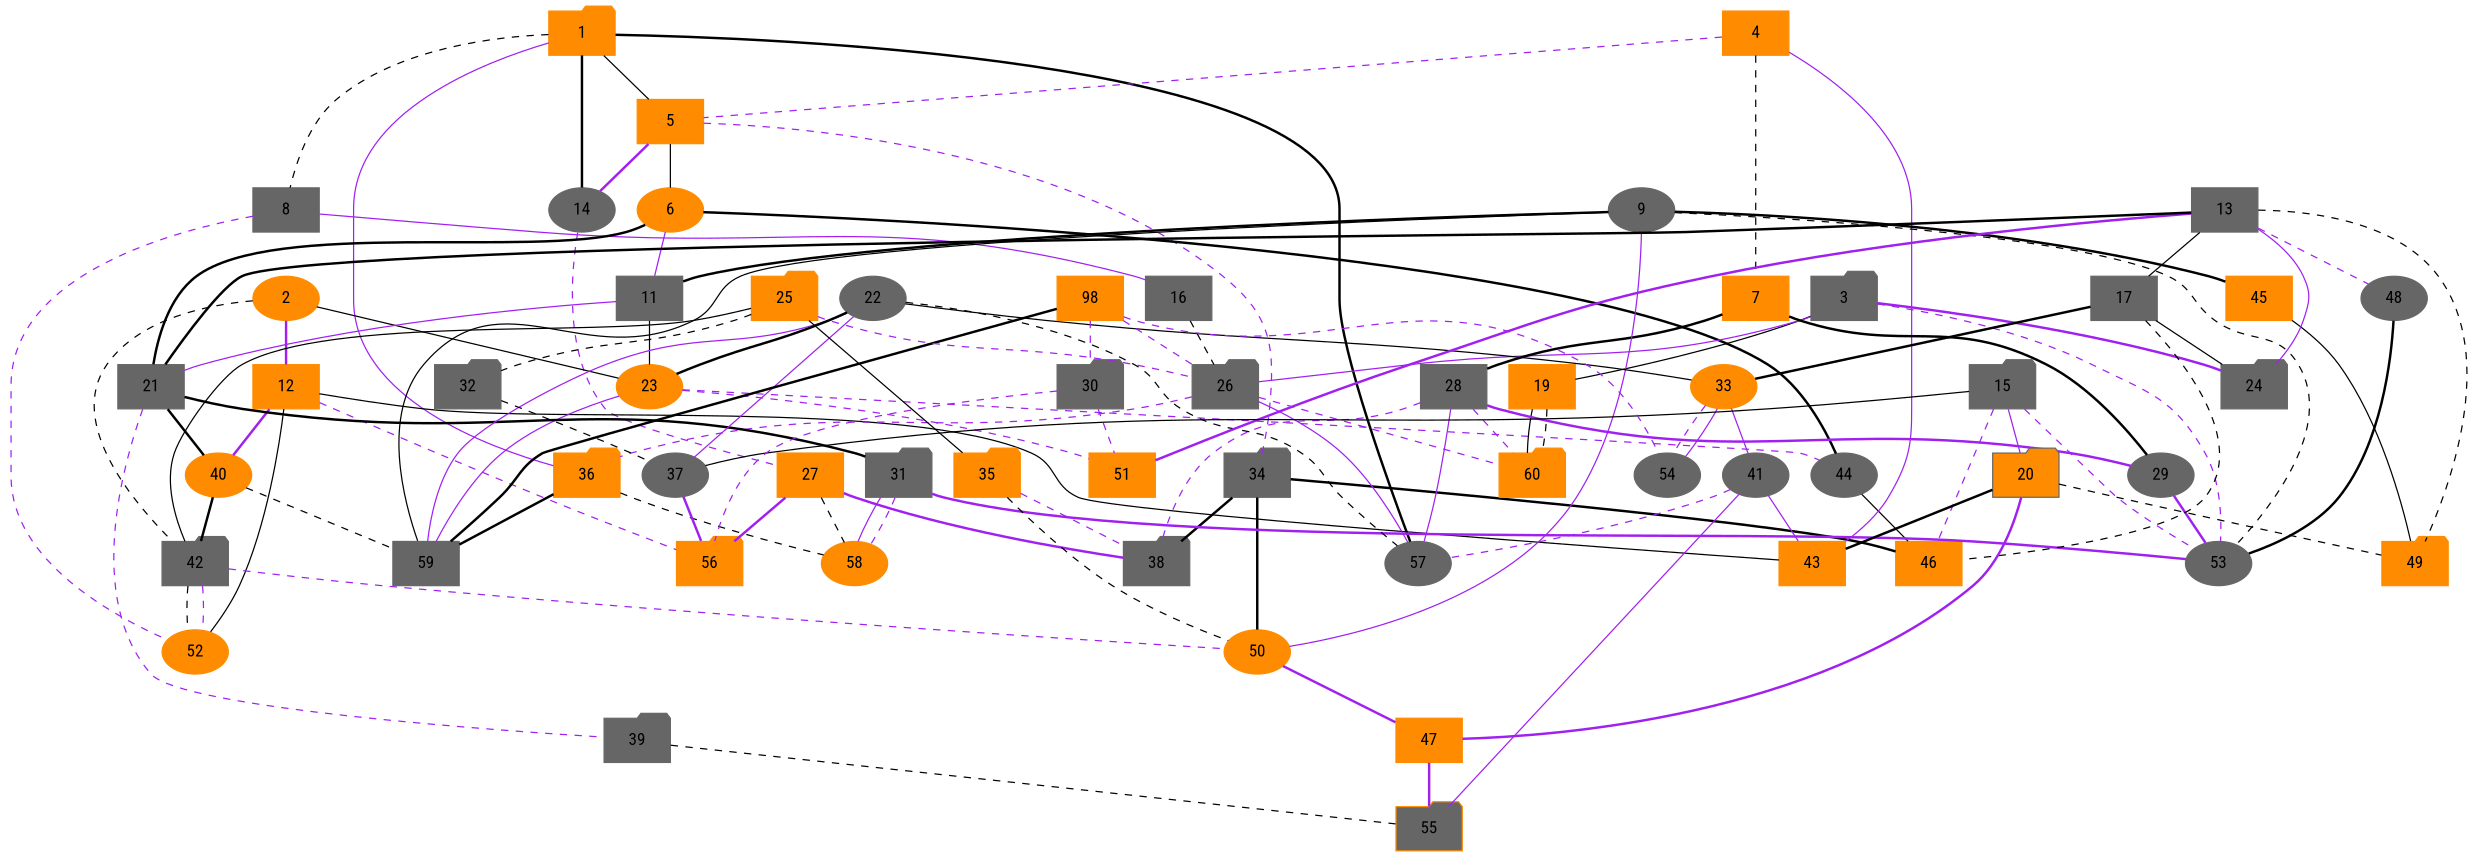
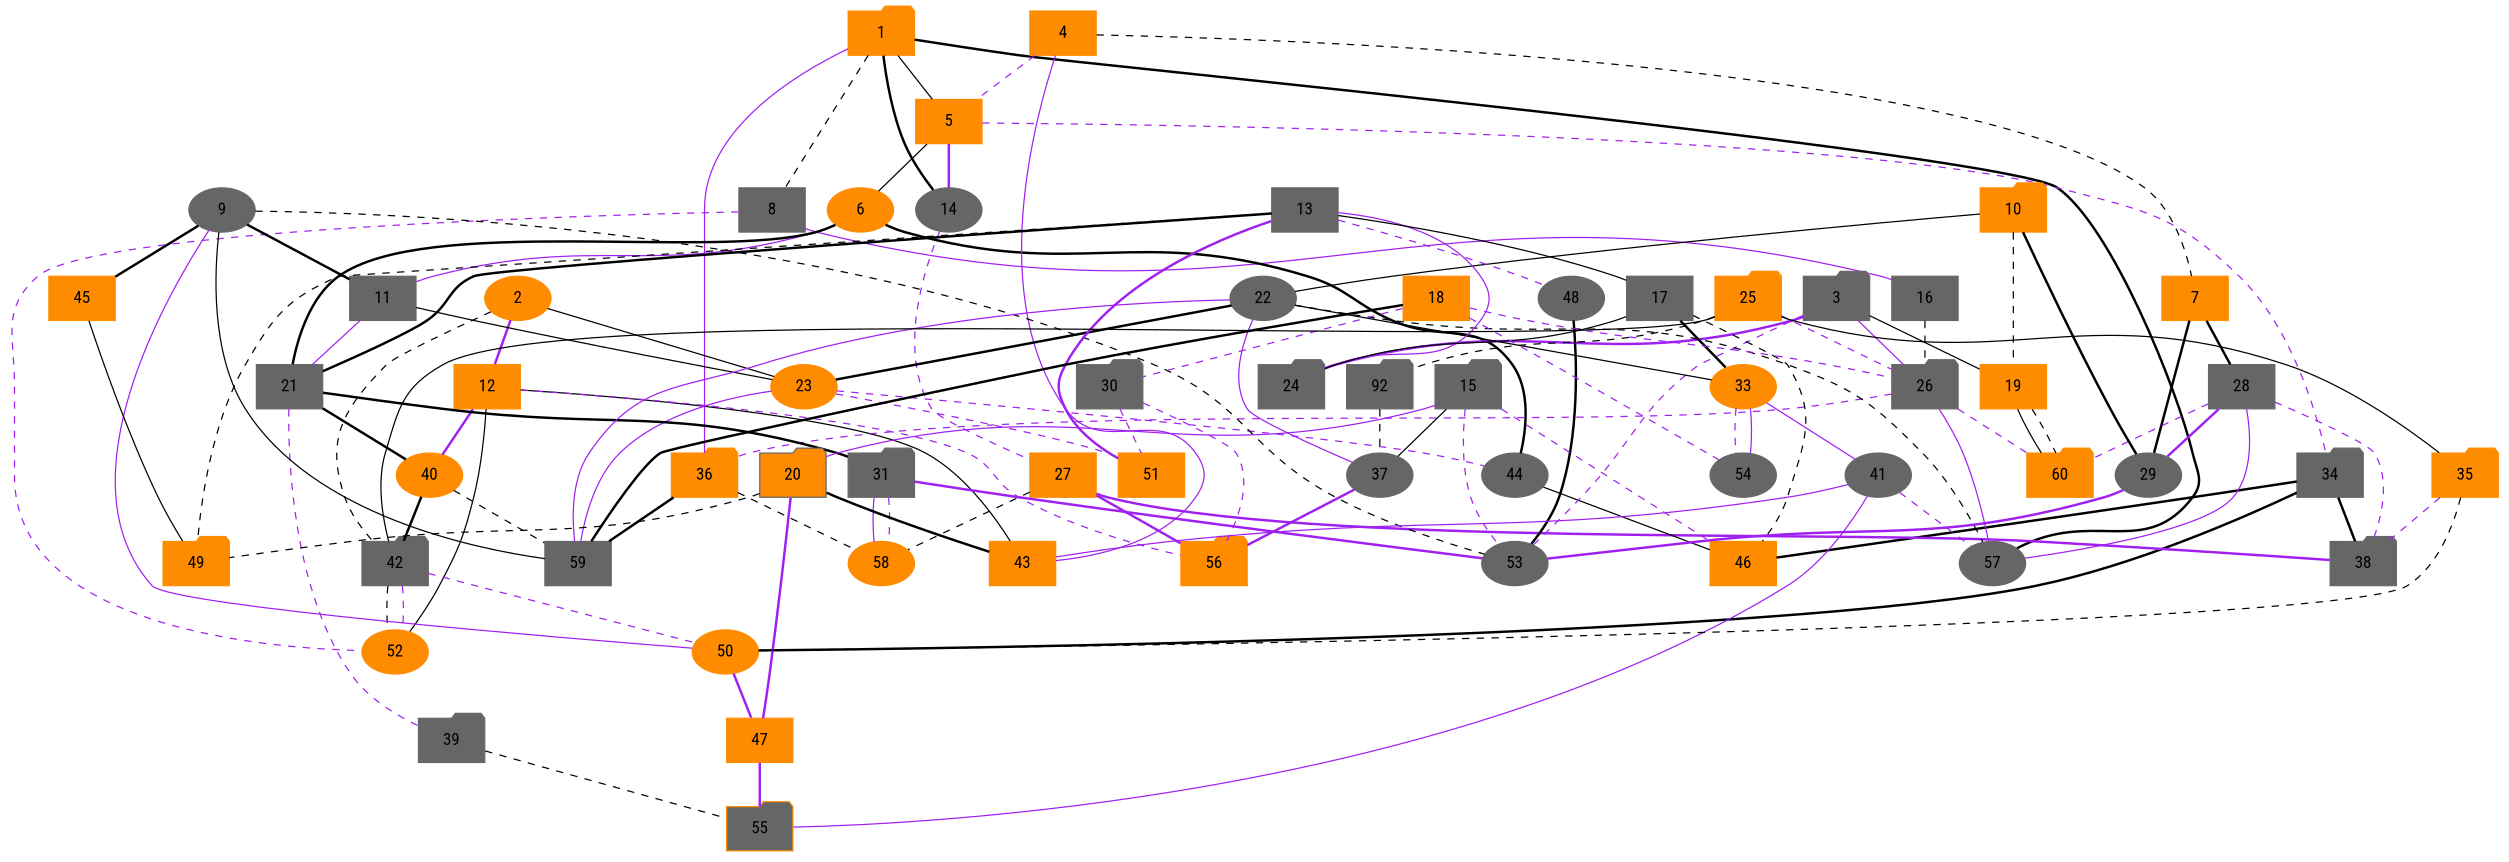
node "10": added
node "98": label "98" -> "18"
node "32": label "32" -> "92"
